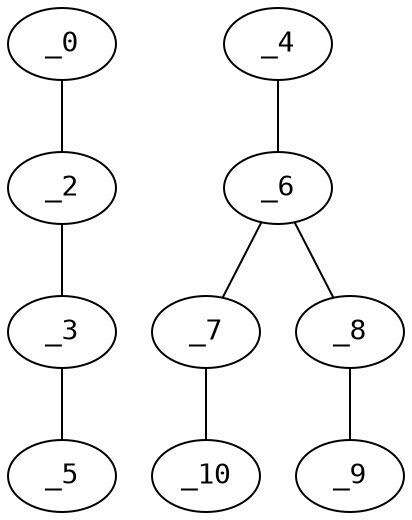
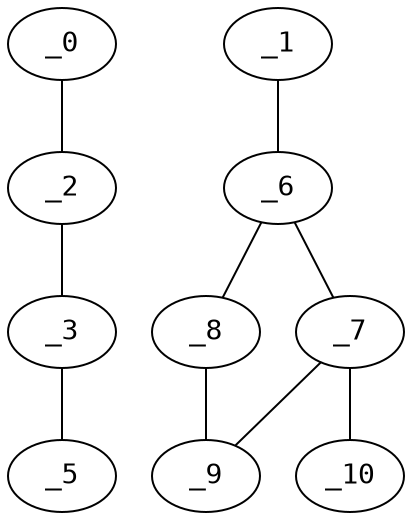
node "_4": label "_4" -> "_1"
edge "_7" -- "_9": added
